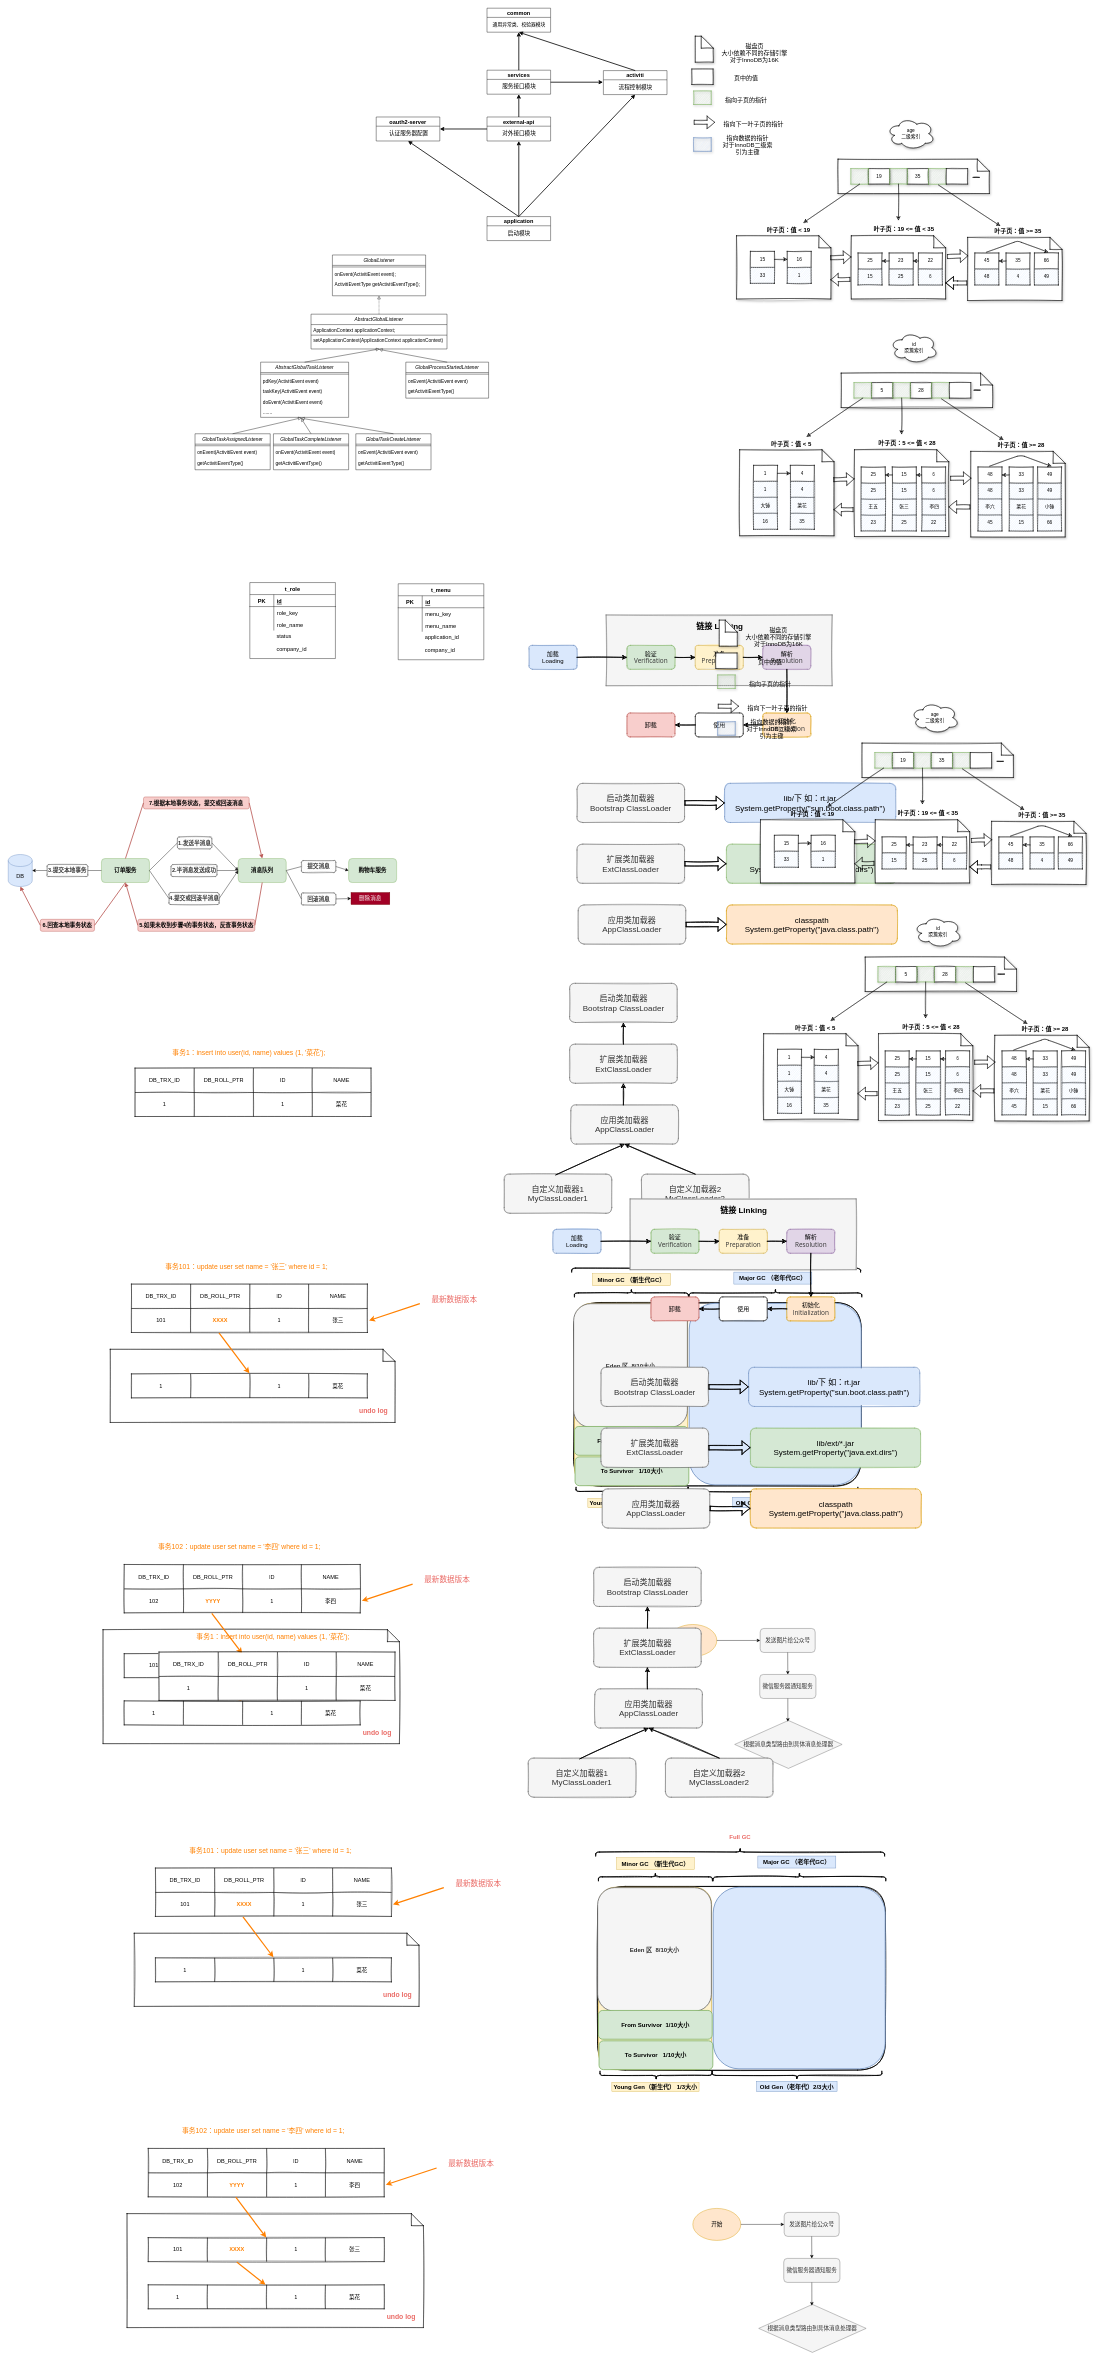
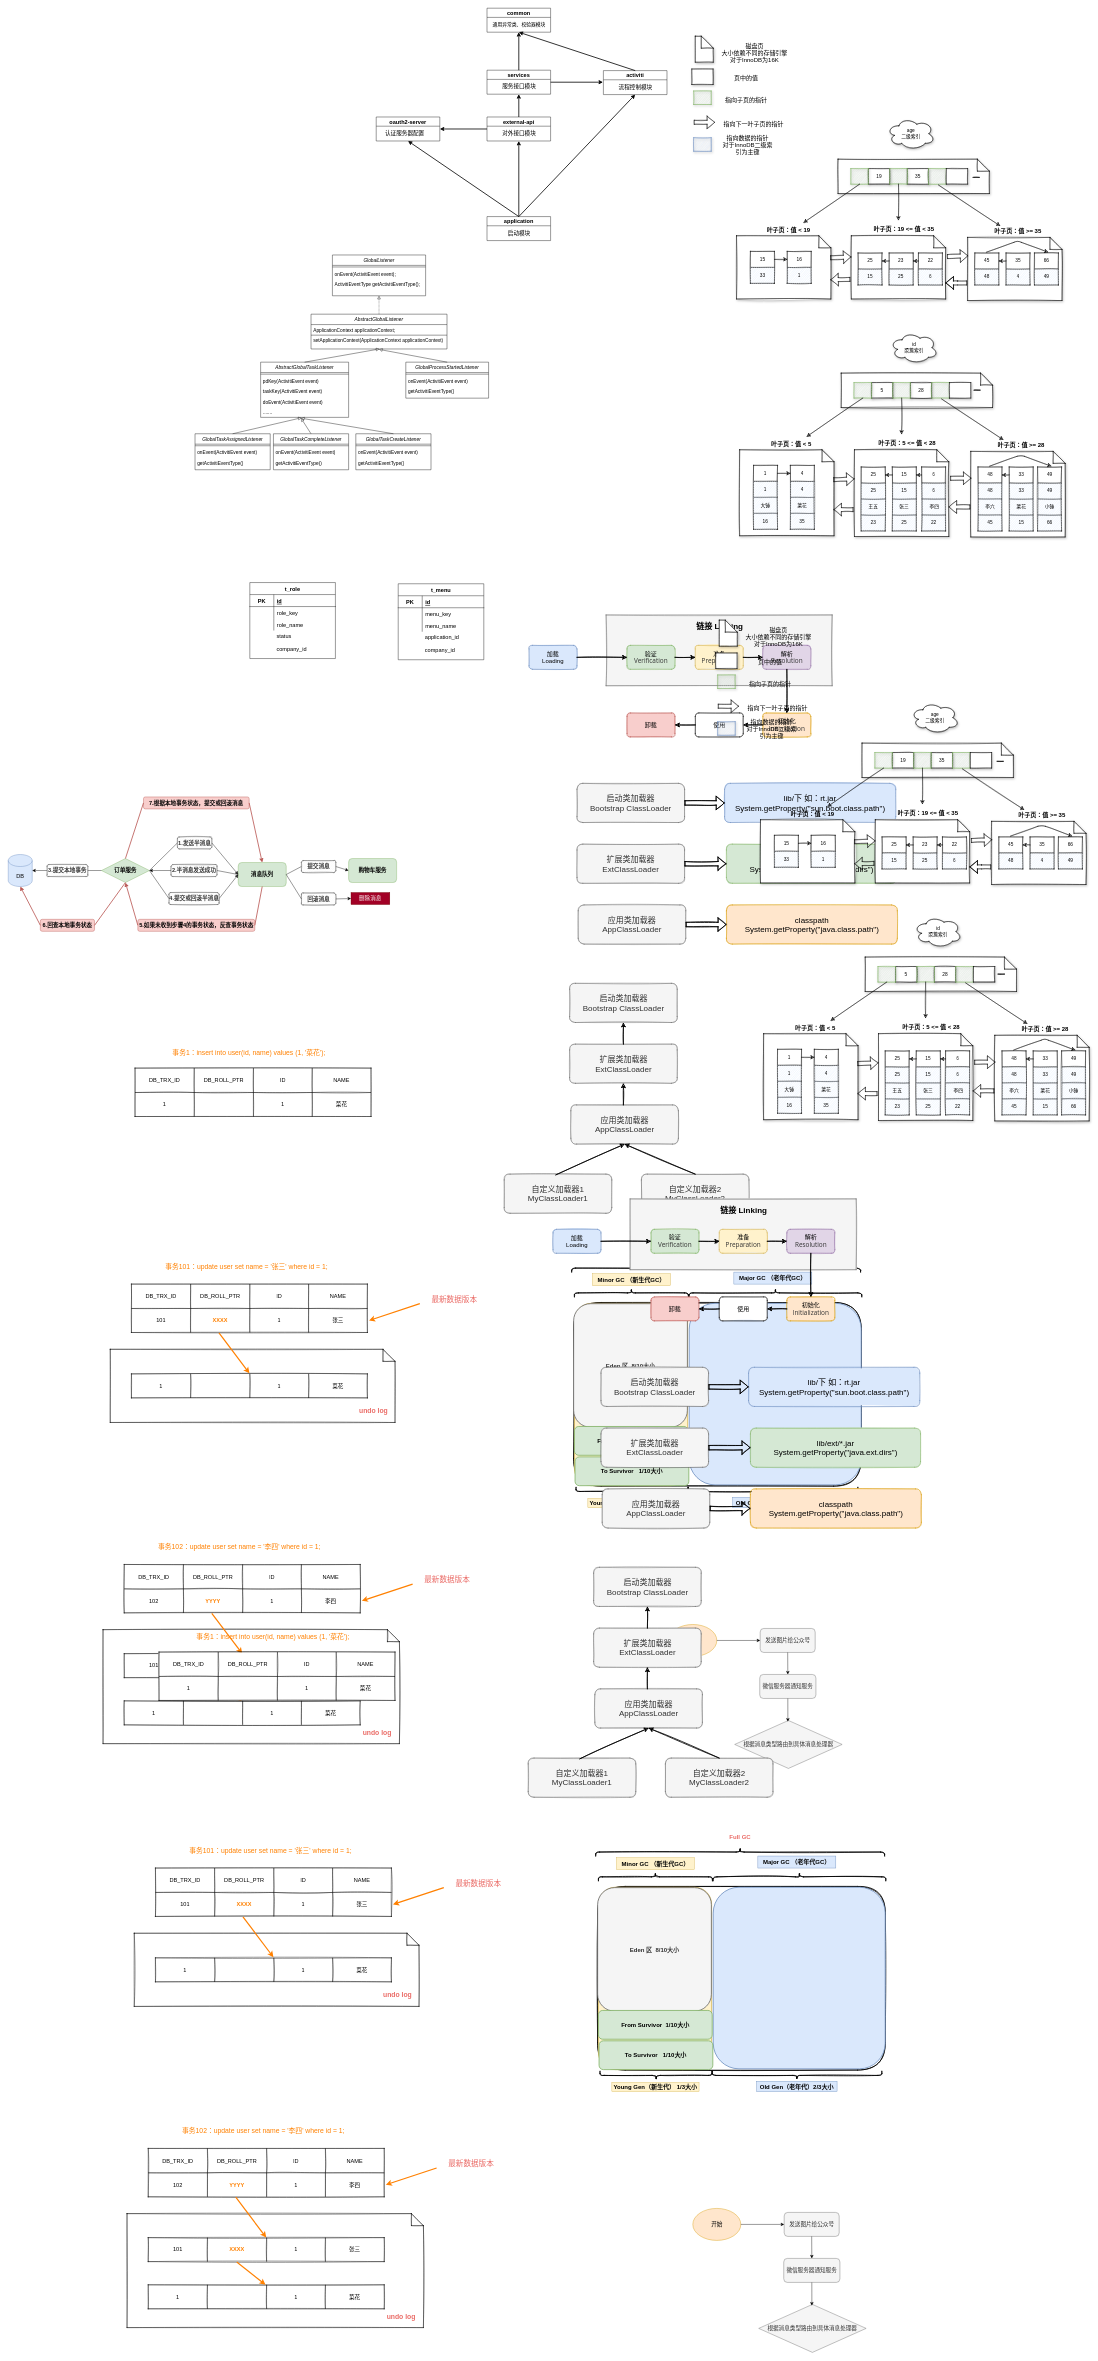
node "认证服务器配置": moved (408, 133) -> (404, 133)
node "订单服务": shape rounded rectangle -> diamond
edge "2.半消息发送成功" -> "订单服务": added
node "消息队列": moved (262, 871) -> (262, 875)
